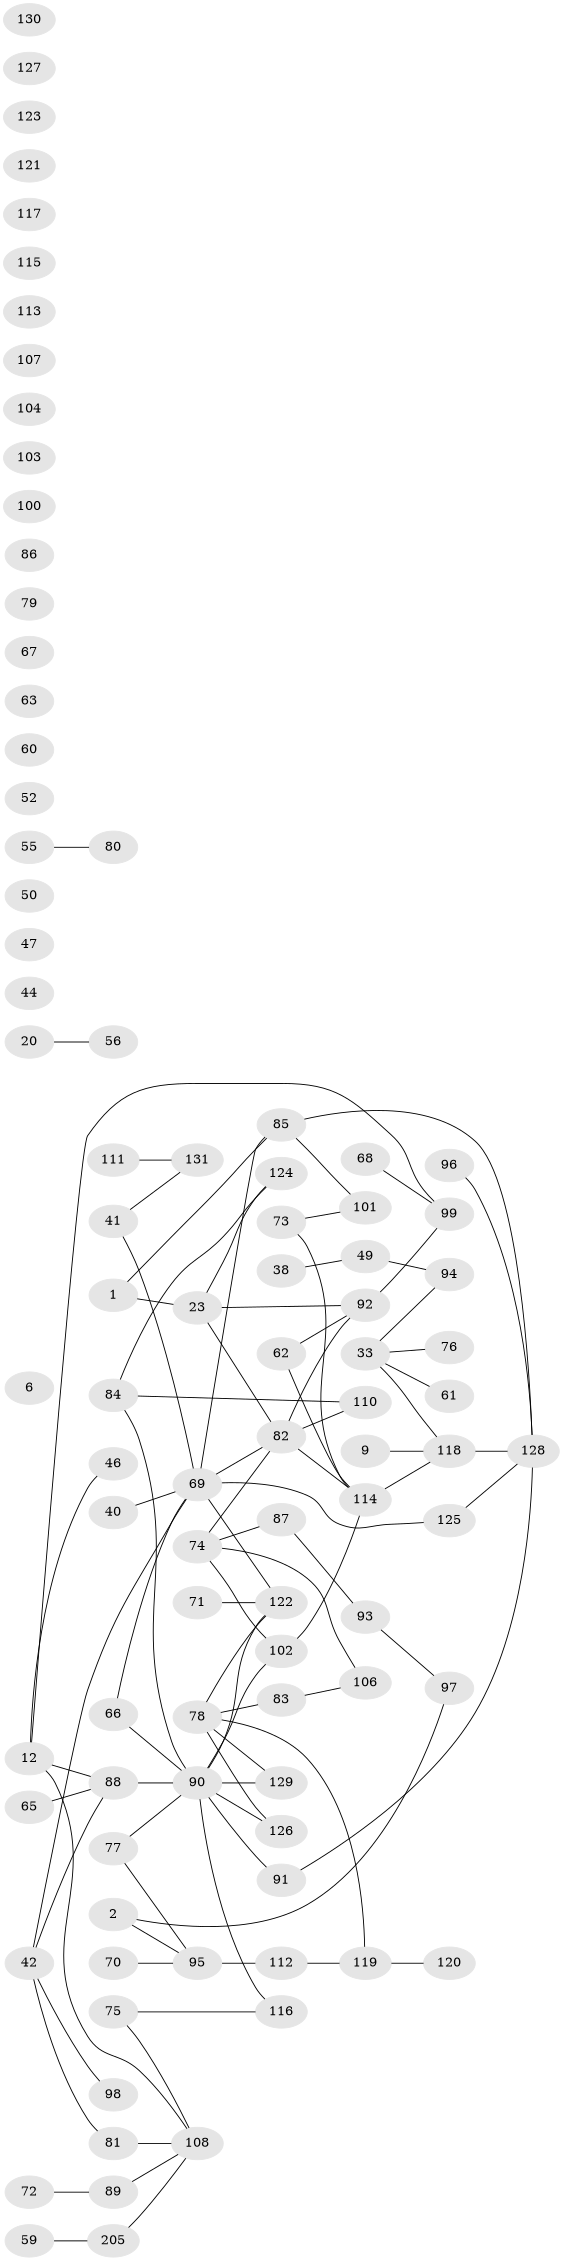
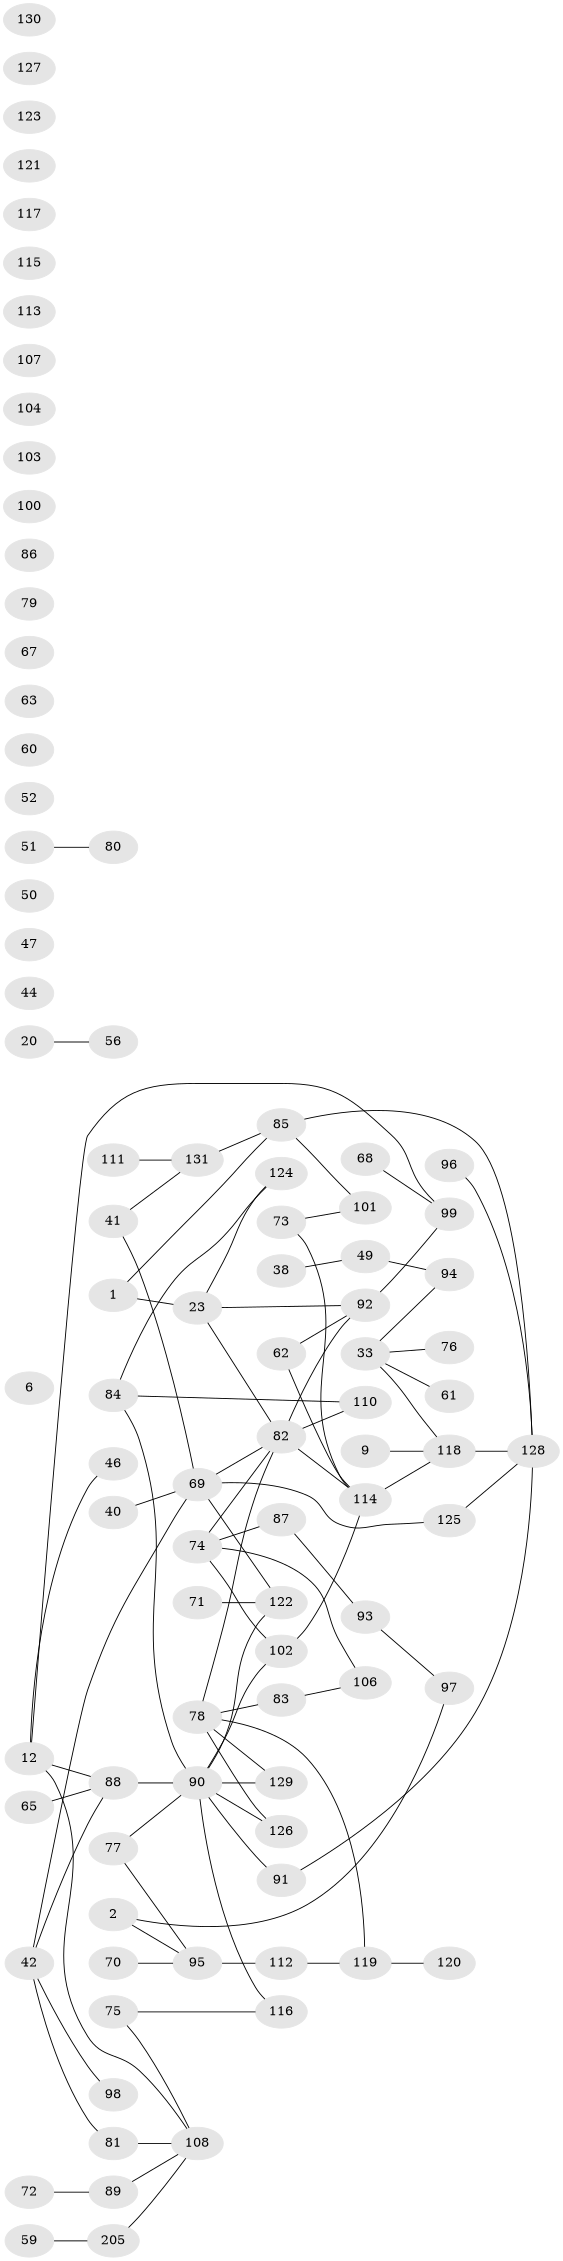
node "55": label "55" -> "51"
edge "85" -- "69": now "85" -- "131"
edge "122" -- "78": now "82" -- "78"
node "66": removed
